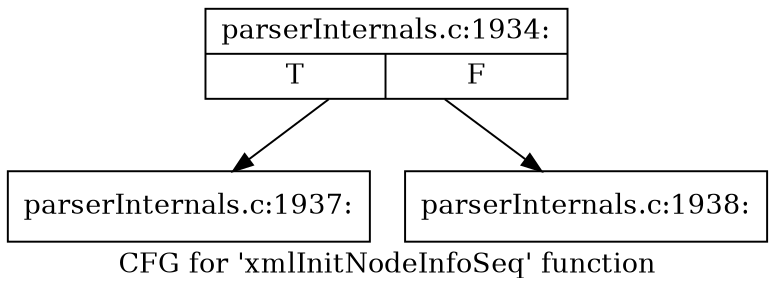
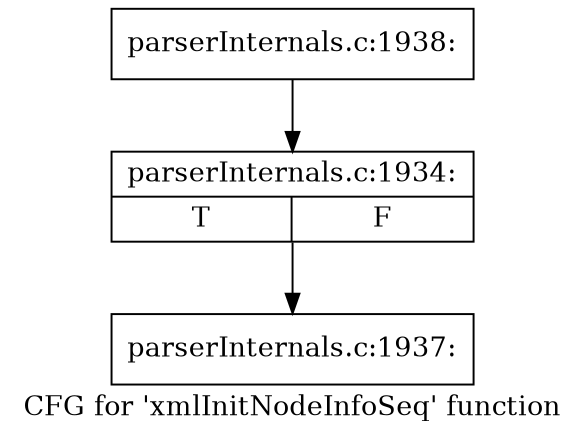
edge "parserInternals.c:1934:" -> "parserInternals.c:1938:": reversed
